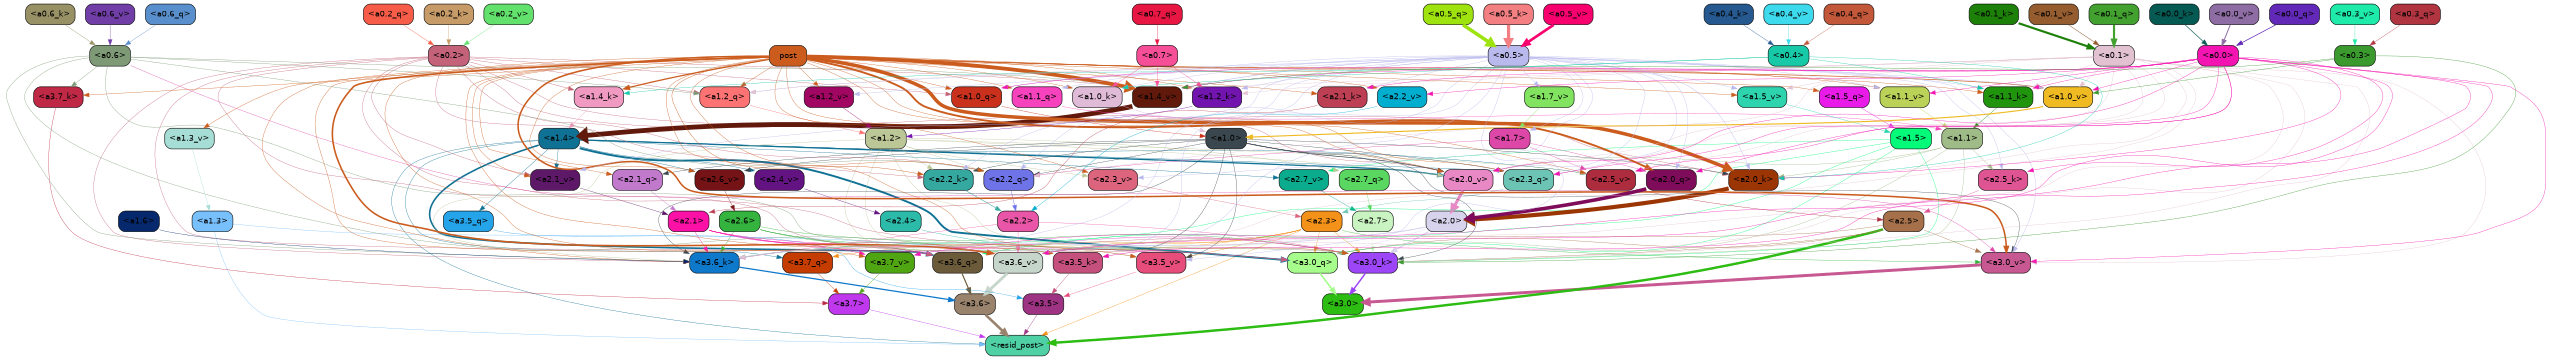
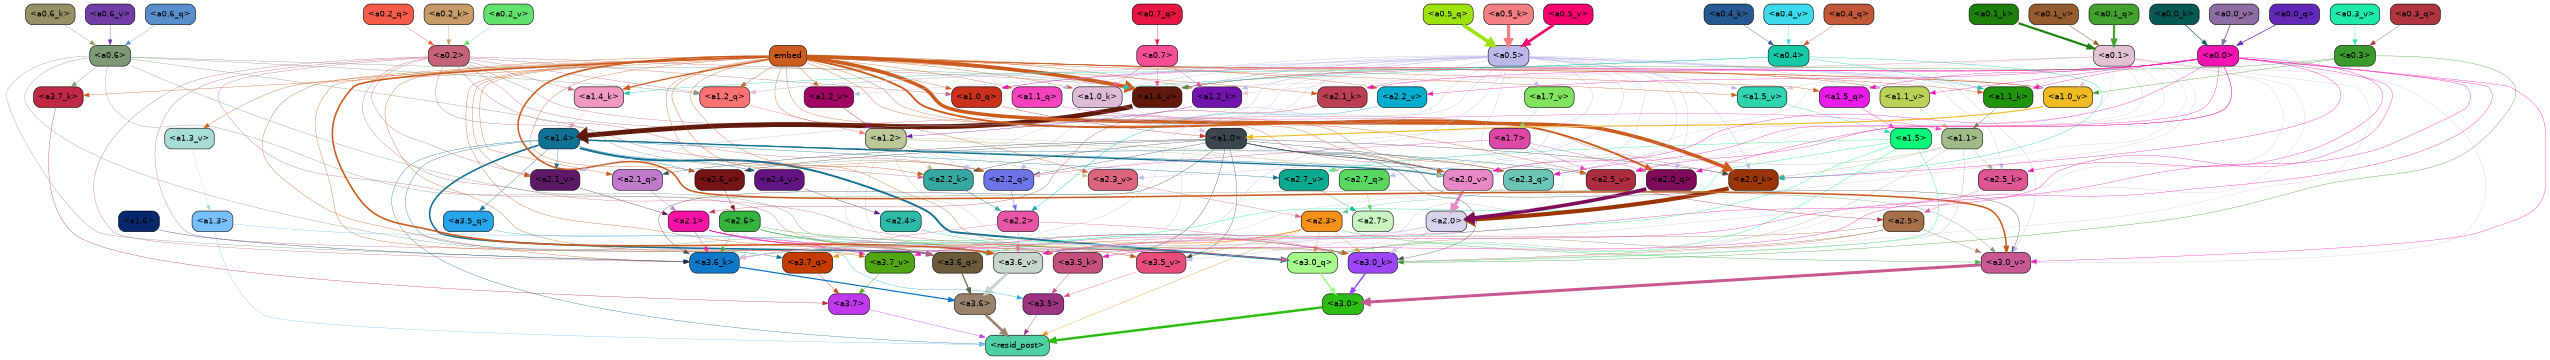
node "post": label "post" -> "embed"
edge "<a0.0>" -> "<a1.0_v>": now "<a0.0>" -> "<a1.5_q>"
edge "<a0.5>" -> "<a1.7>": now "<a0.5>" -> "<a2.7_q>"
edge "<a0.6>" -> "<a3.0_v>": color #dc47a8 -> #7d9975
edge "<a1.2>" -> "<a3.6_k>": removed
edge "<a2.5>" -> "<resid_post>": now "<a3.0>" -> "<resid_post>"
